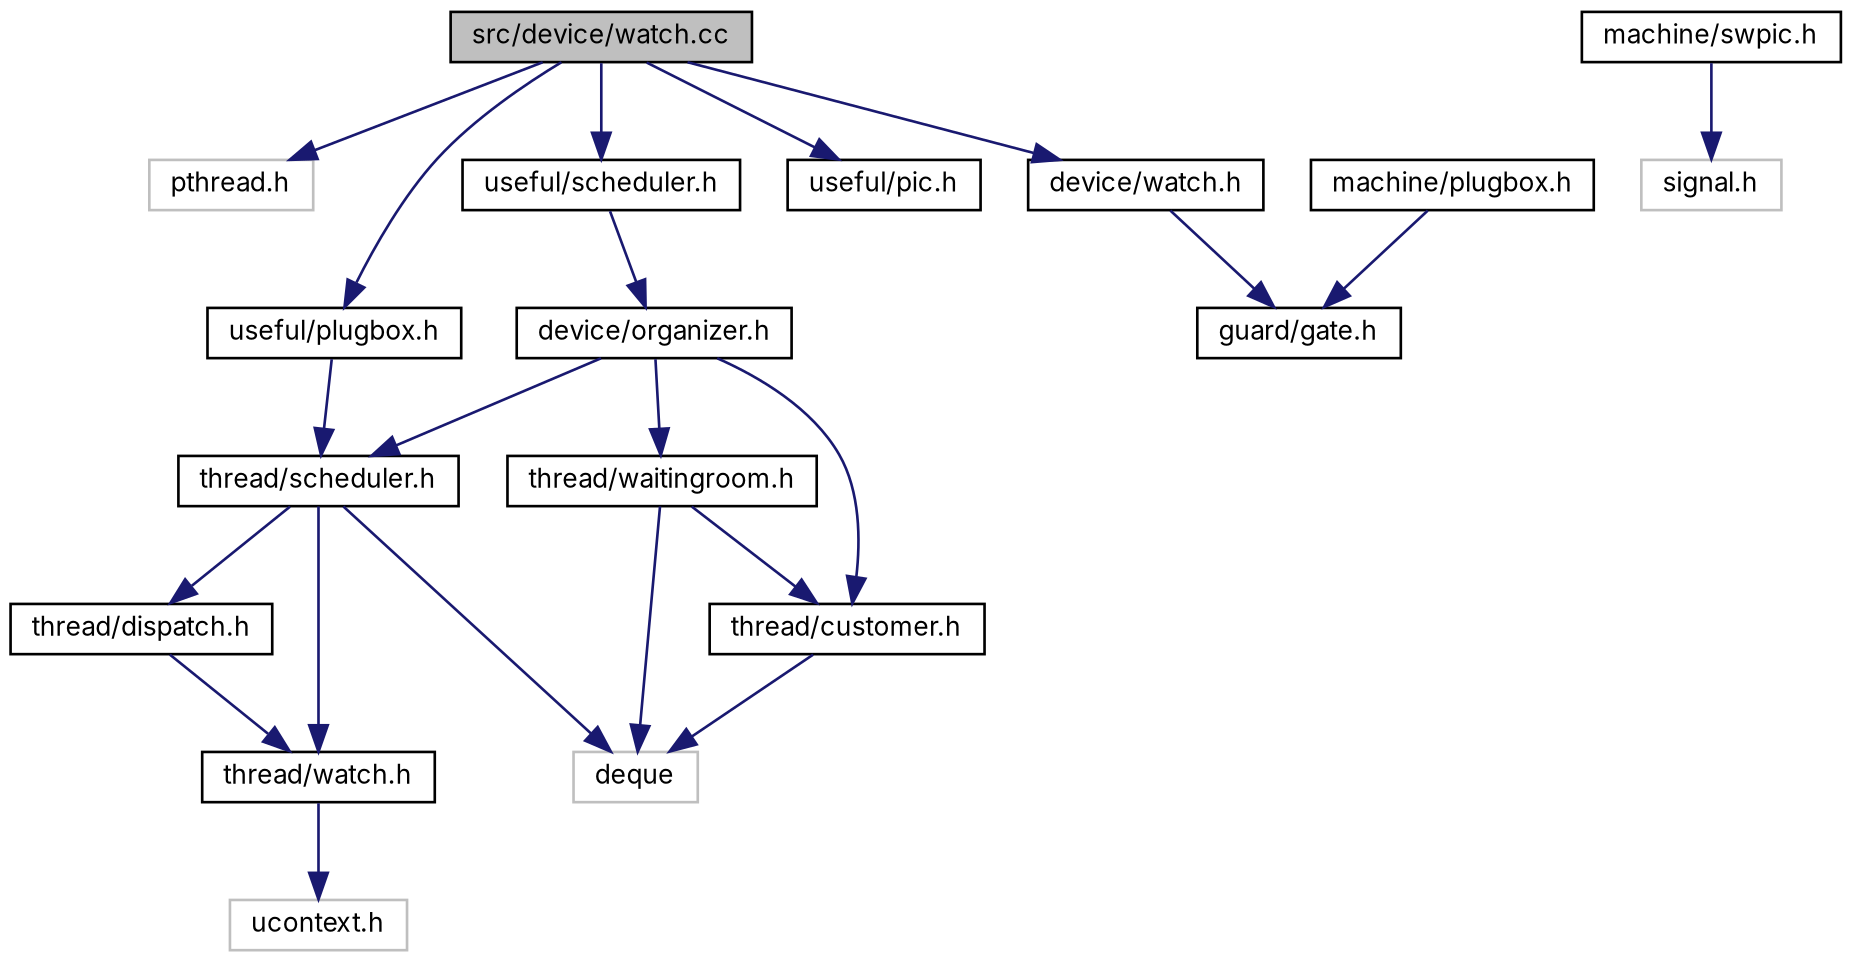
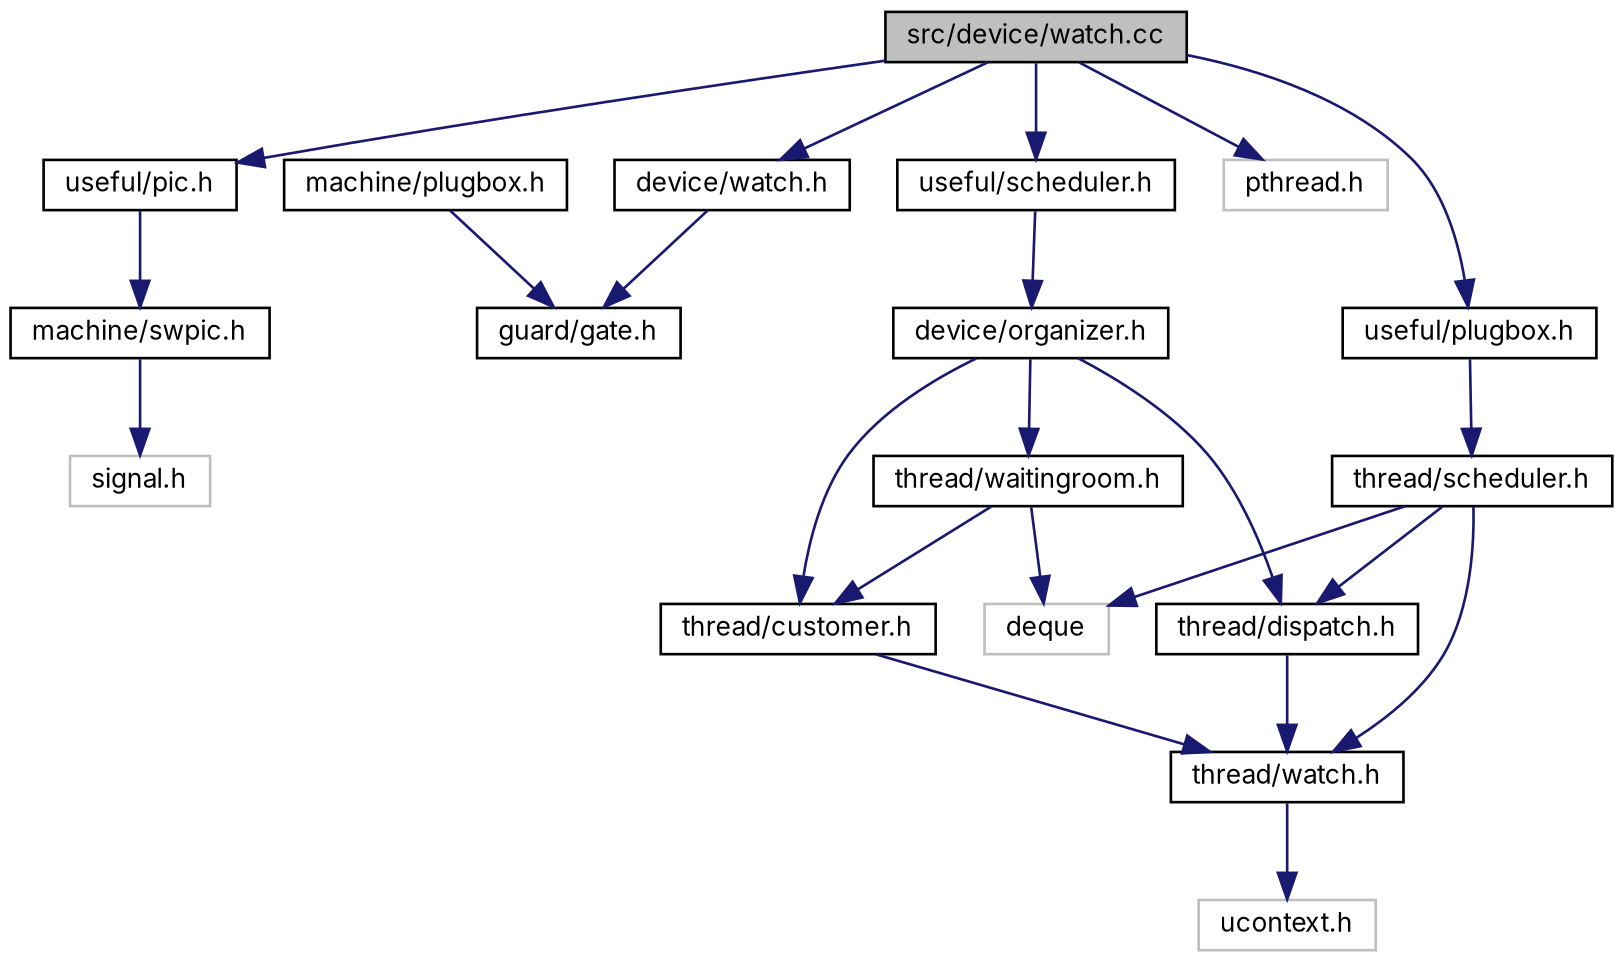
edge "useful/pic.h" -> "machine/swpic.h": added
edge "device/organizer.h" -> "thread/scheduler.h": now "device/organizer.h" -> "thread/dispatch.h"
edge "thread/customer.h" -> "deque": now "thread/customer.h" -> "thread/watch.h"
